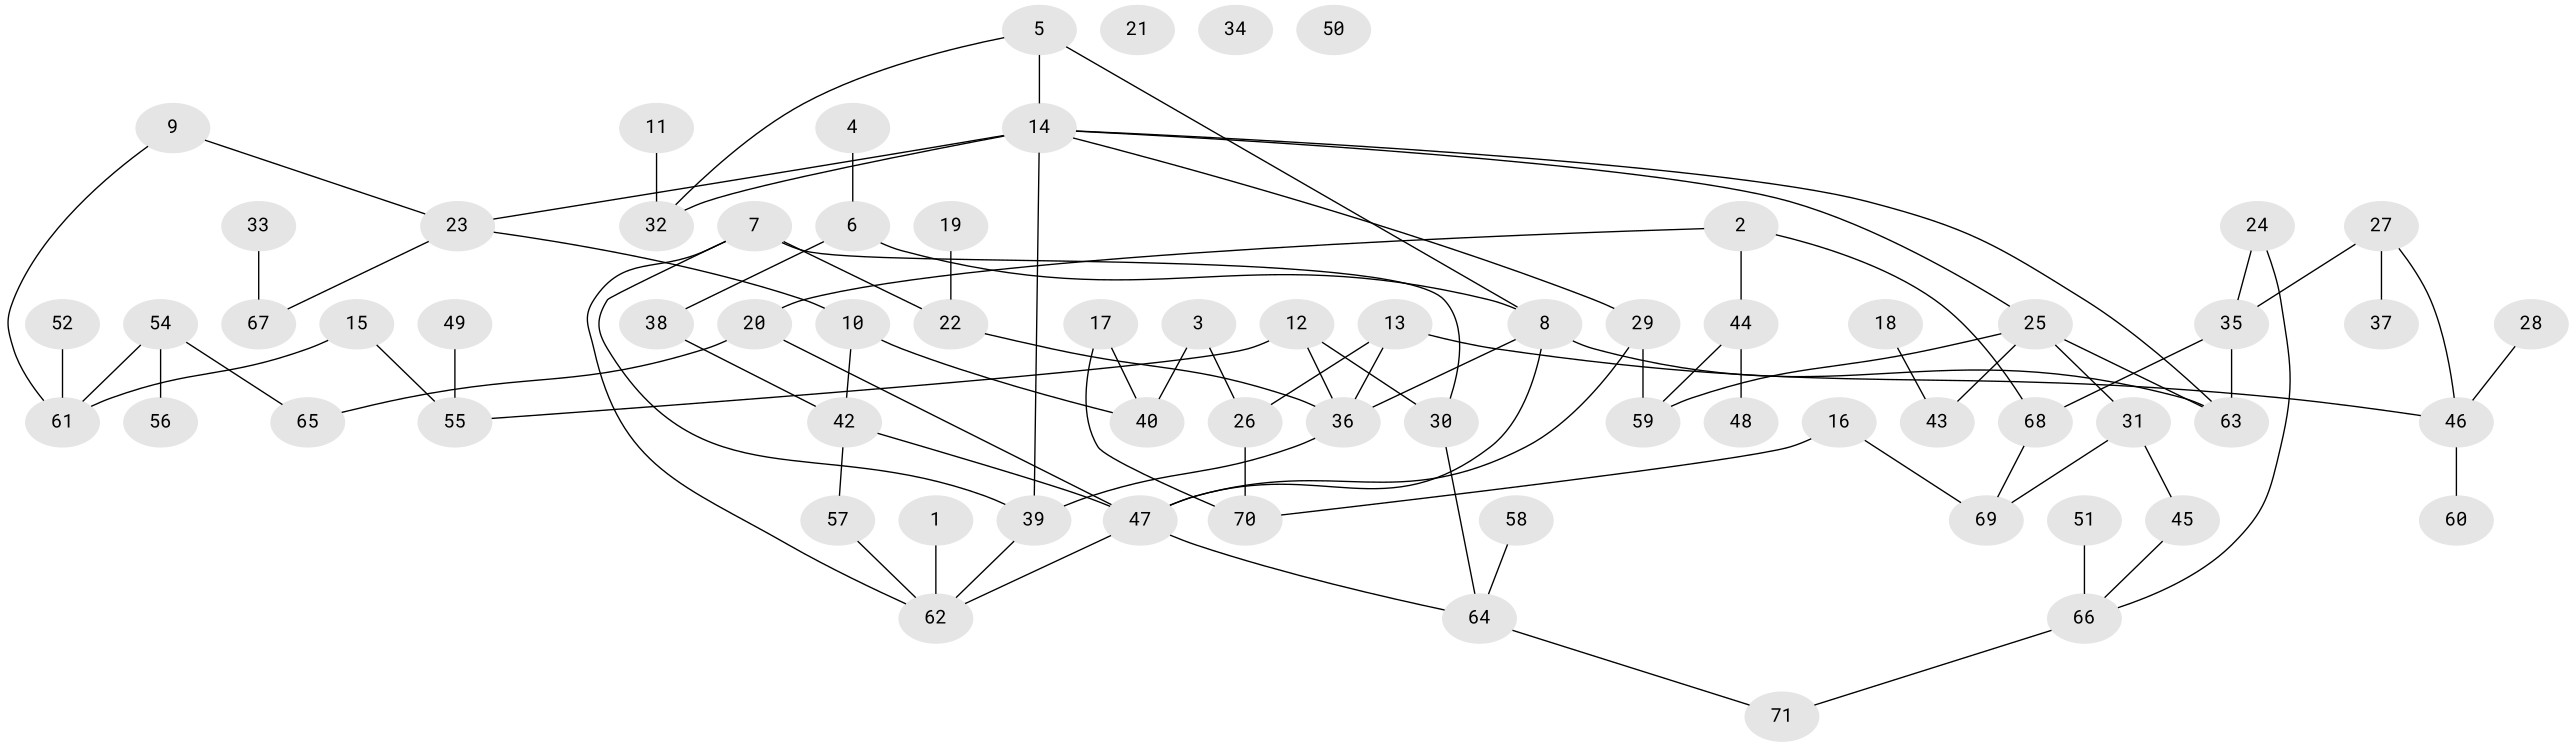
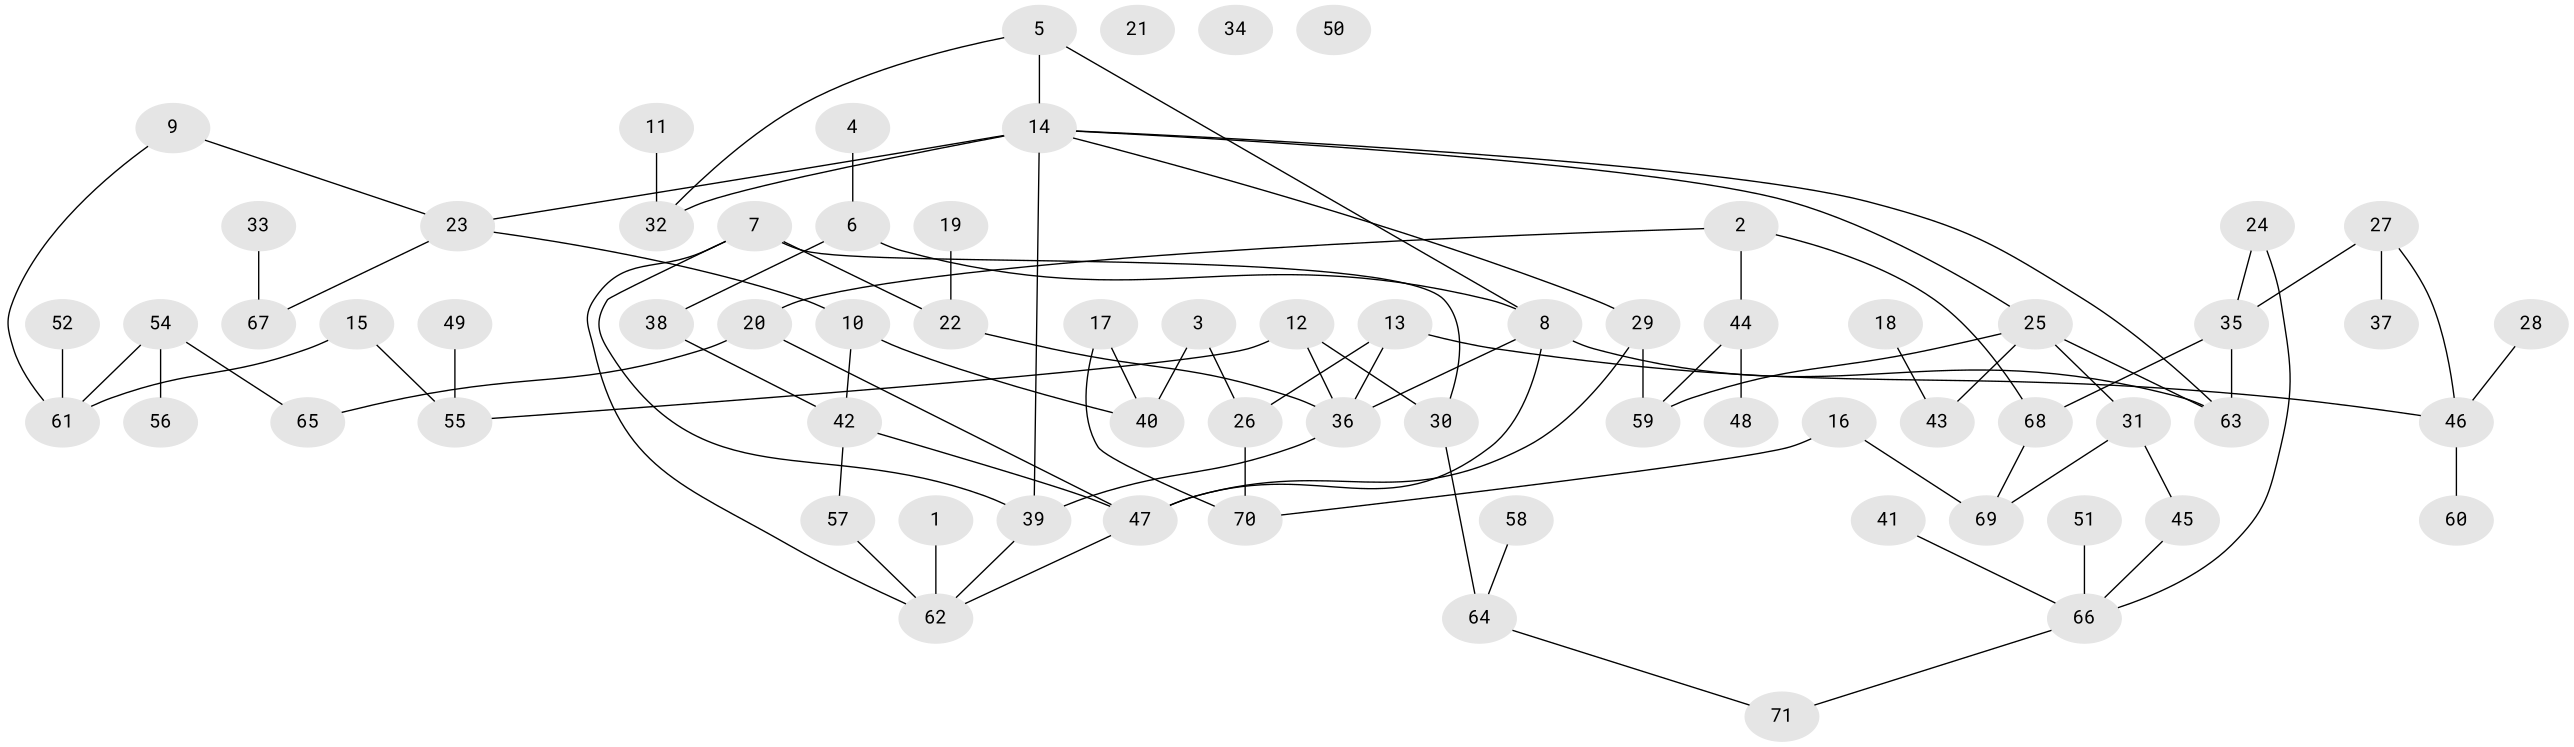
node "41": added
edge "47" -- "64": removed
